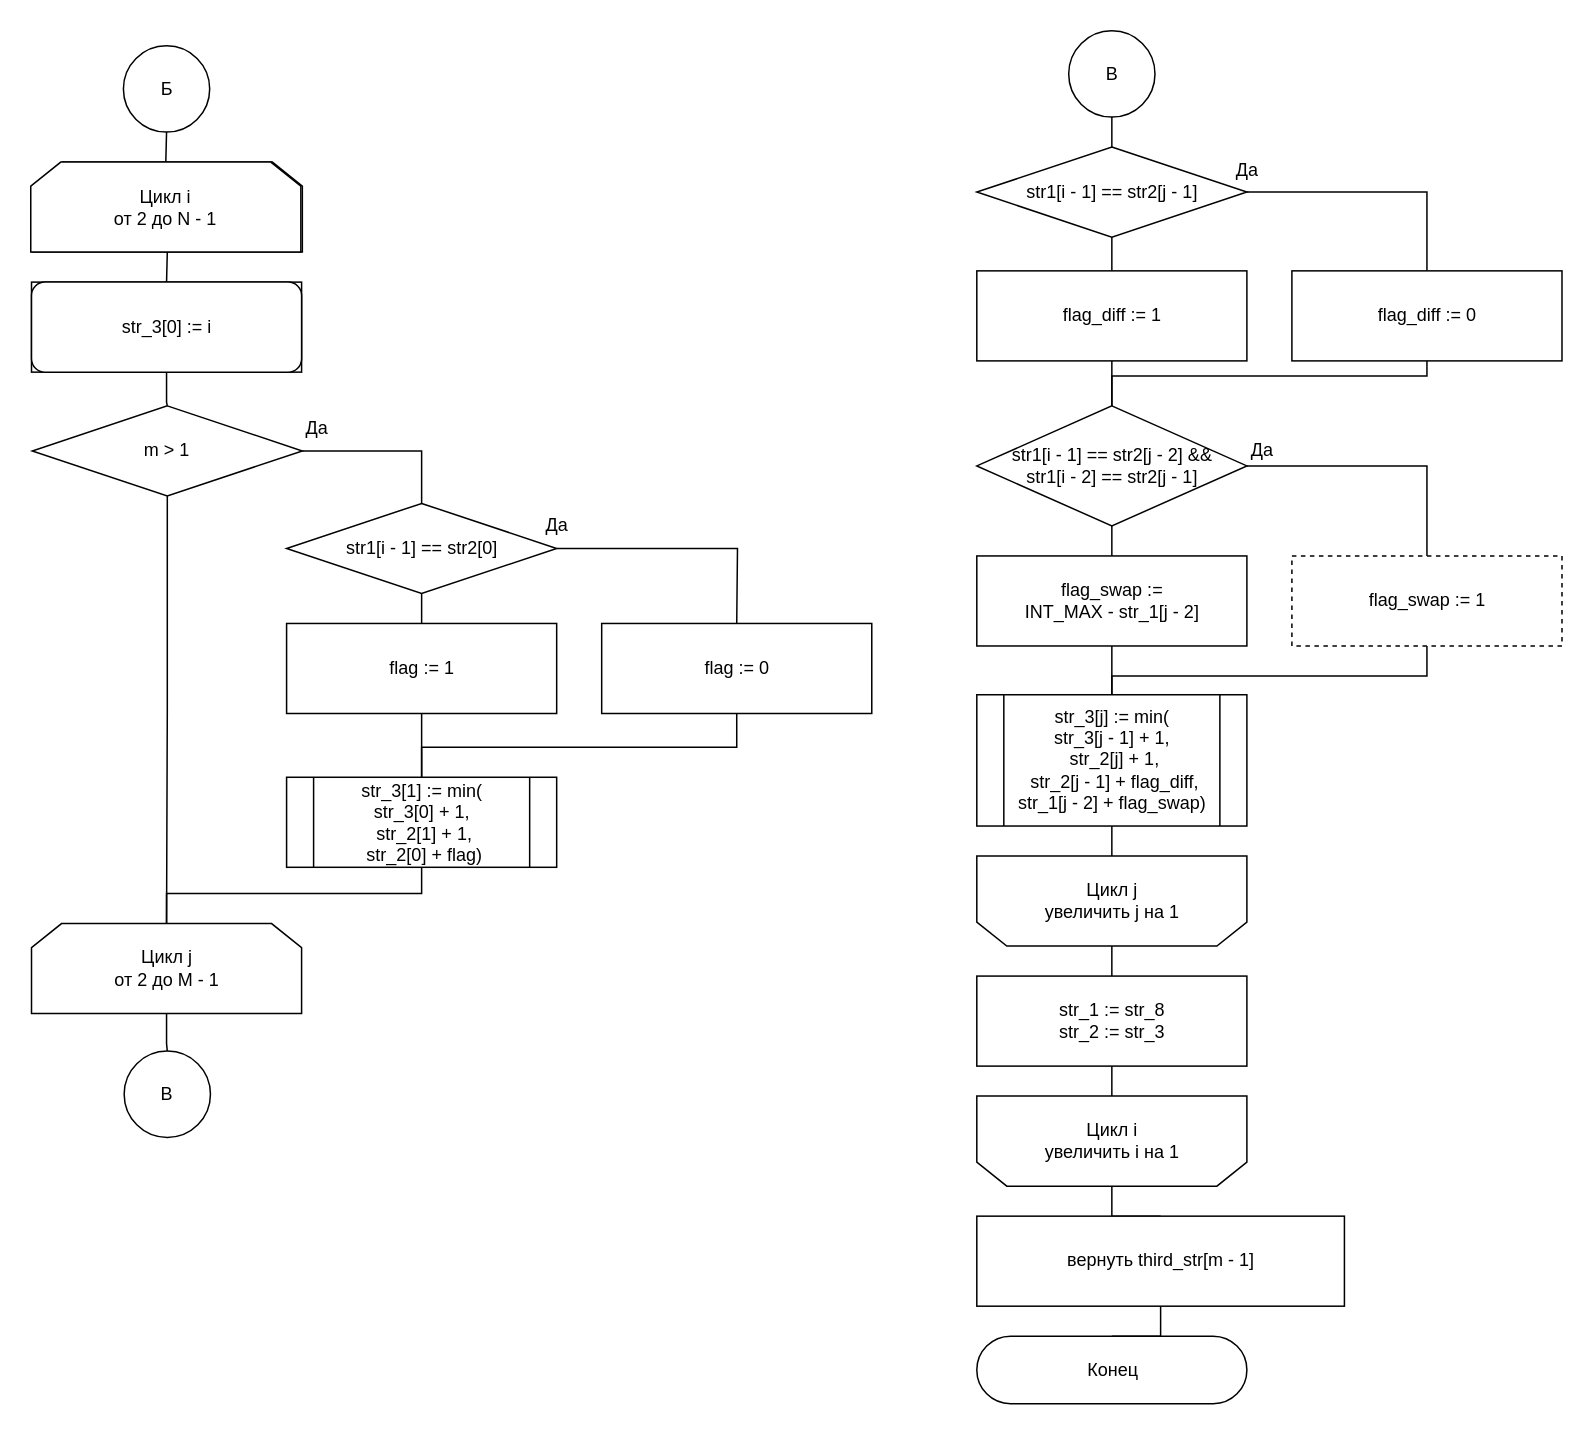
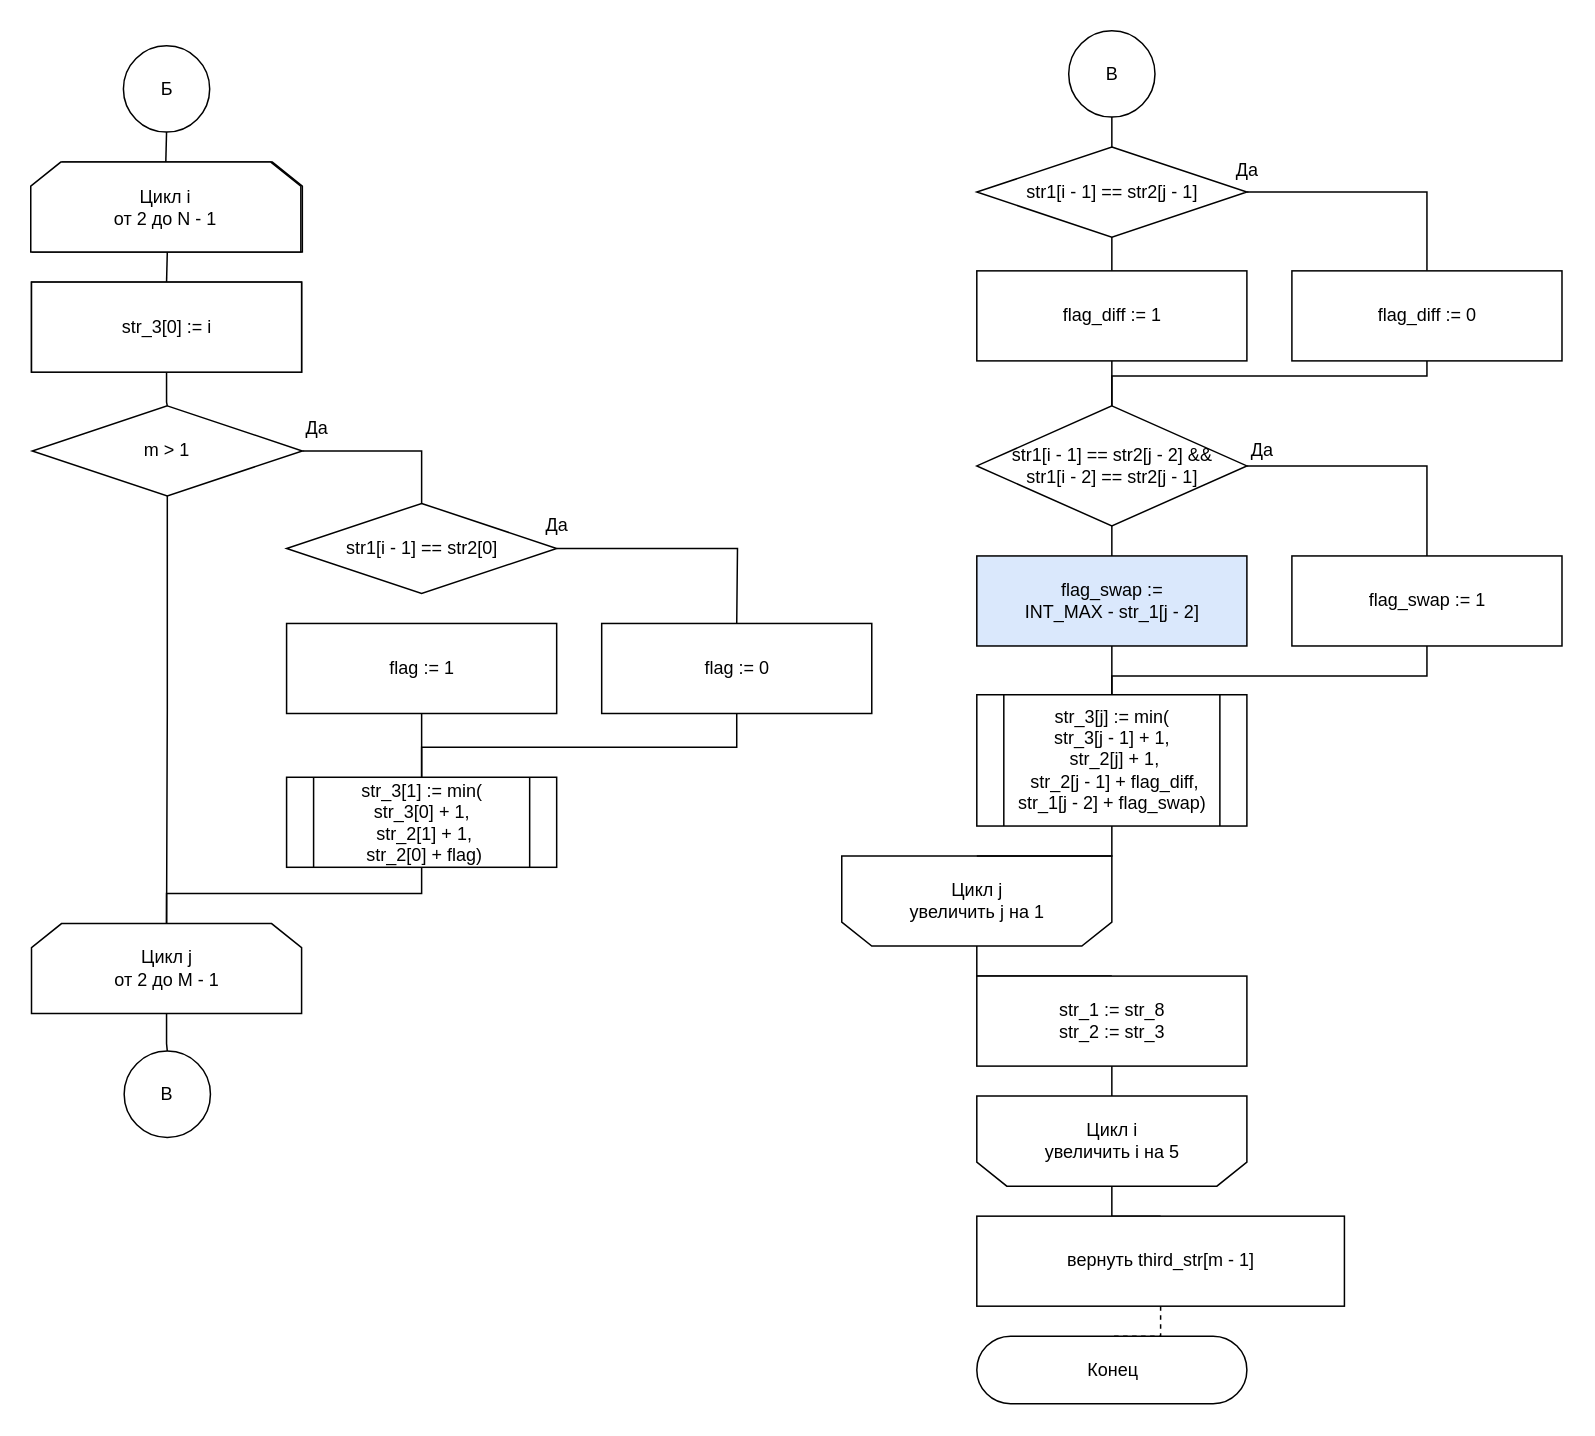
node "str_3[0] := i": shape rounded rectangle -> rectangle
node "flag_swap := INT_MAX - str_1[j - 2]": fillcolor #ffffff -> #dae8fc
node "flag_swap := 1": style dashed -> solid
edge "str1[i - 1] == str2[0]" -- "flag := 1": removed
node "Цикл j увеличить j на 1": moved (1112, 901) -> (977, 901)
node "Цикл i увеличить i на 1": label "Цикл i увеличить i на 1" -> "Цикл i увеличить i на 5"
edge "вернуть third_str[m - 1]" -- "Конец": style solid -> dashed
